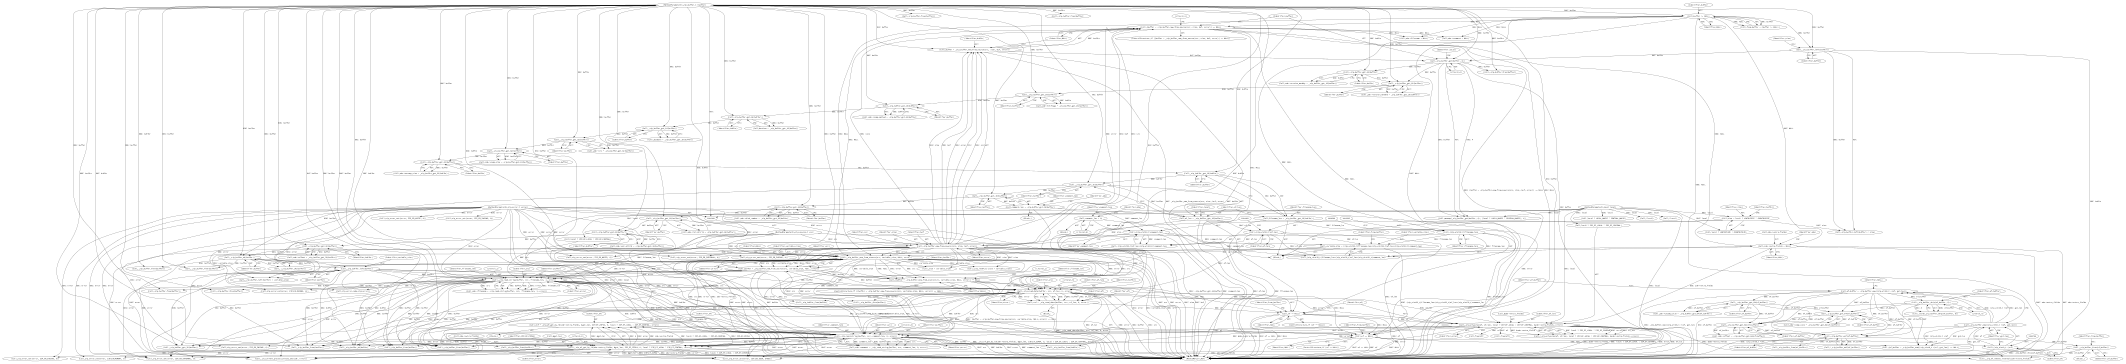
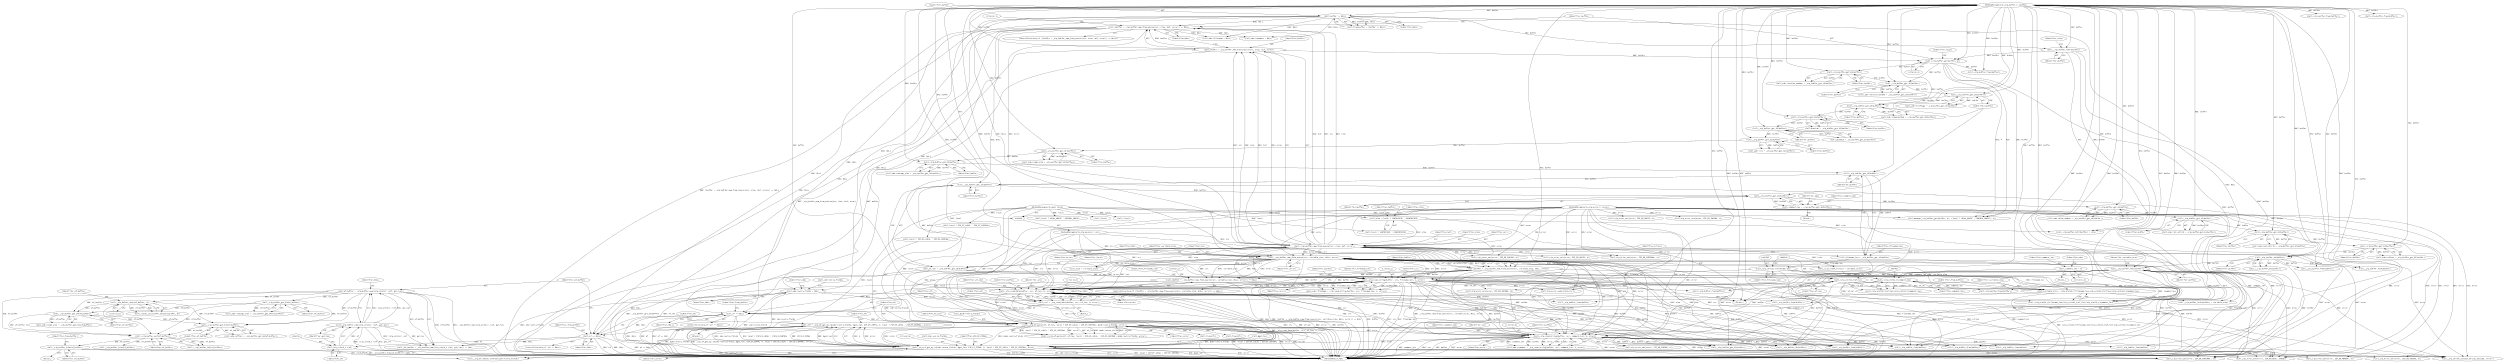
edge "(Call,comment_len = _zip_buffer_get_16(buffer))" -> "(Call,(zip_uint32_t)comment_len)": now "(Call,(zip_int64_t)(size + variable_size))" -> "(Call,(zip_uint32_t)comment_len)"
